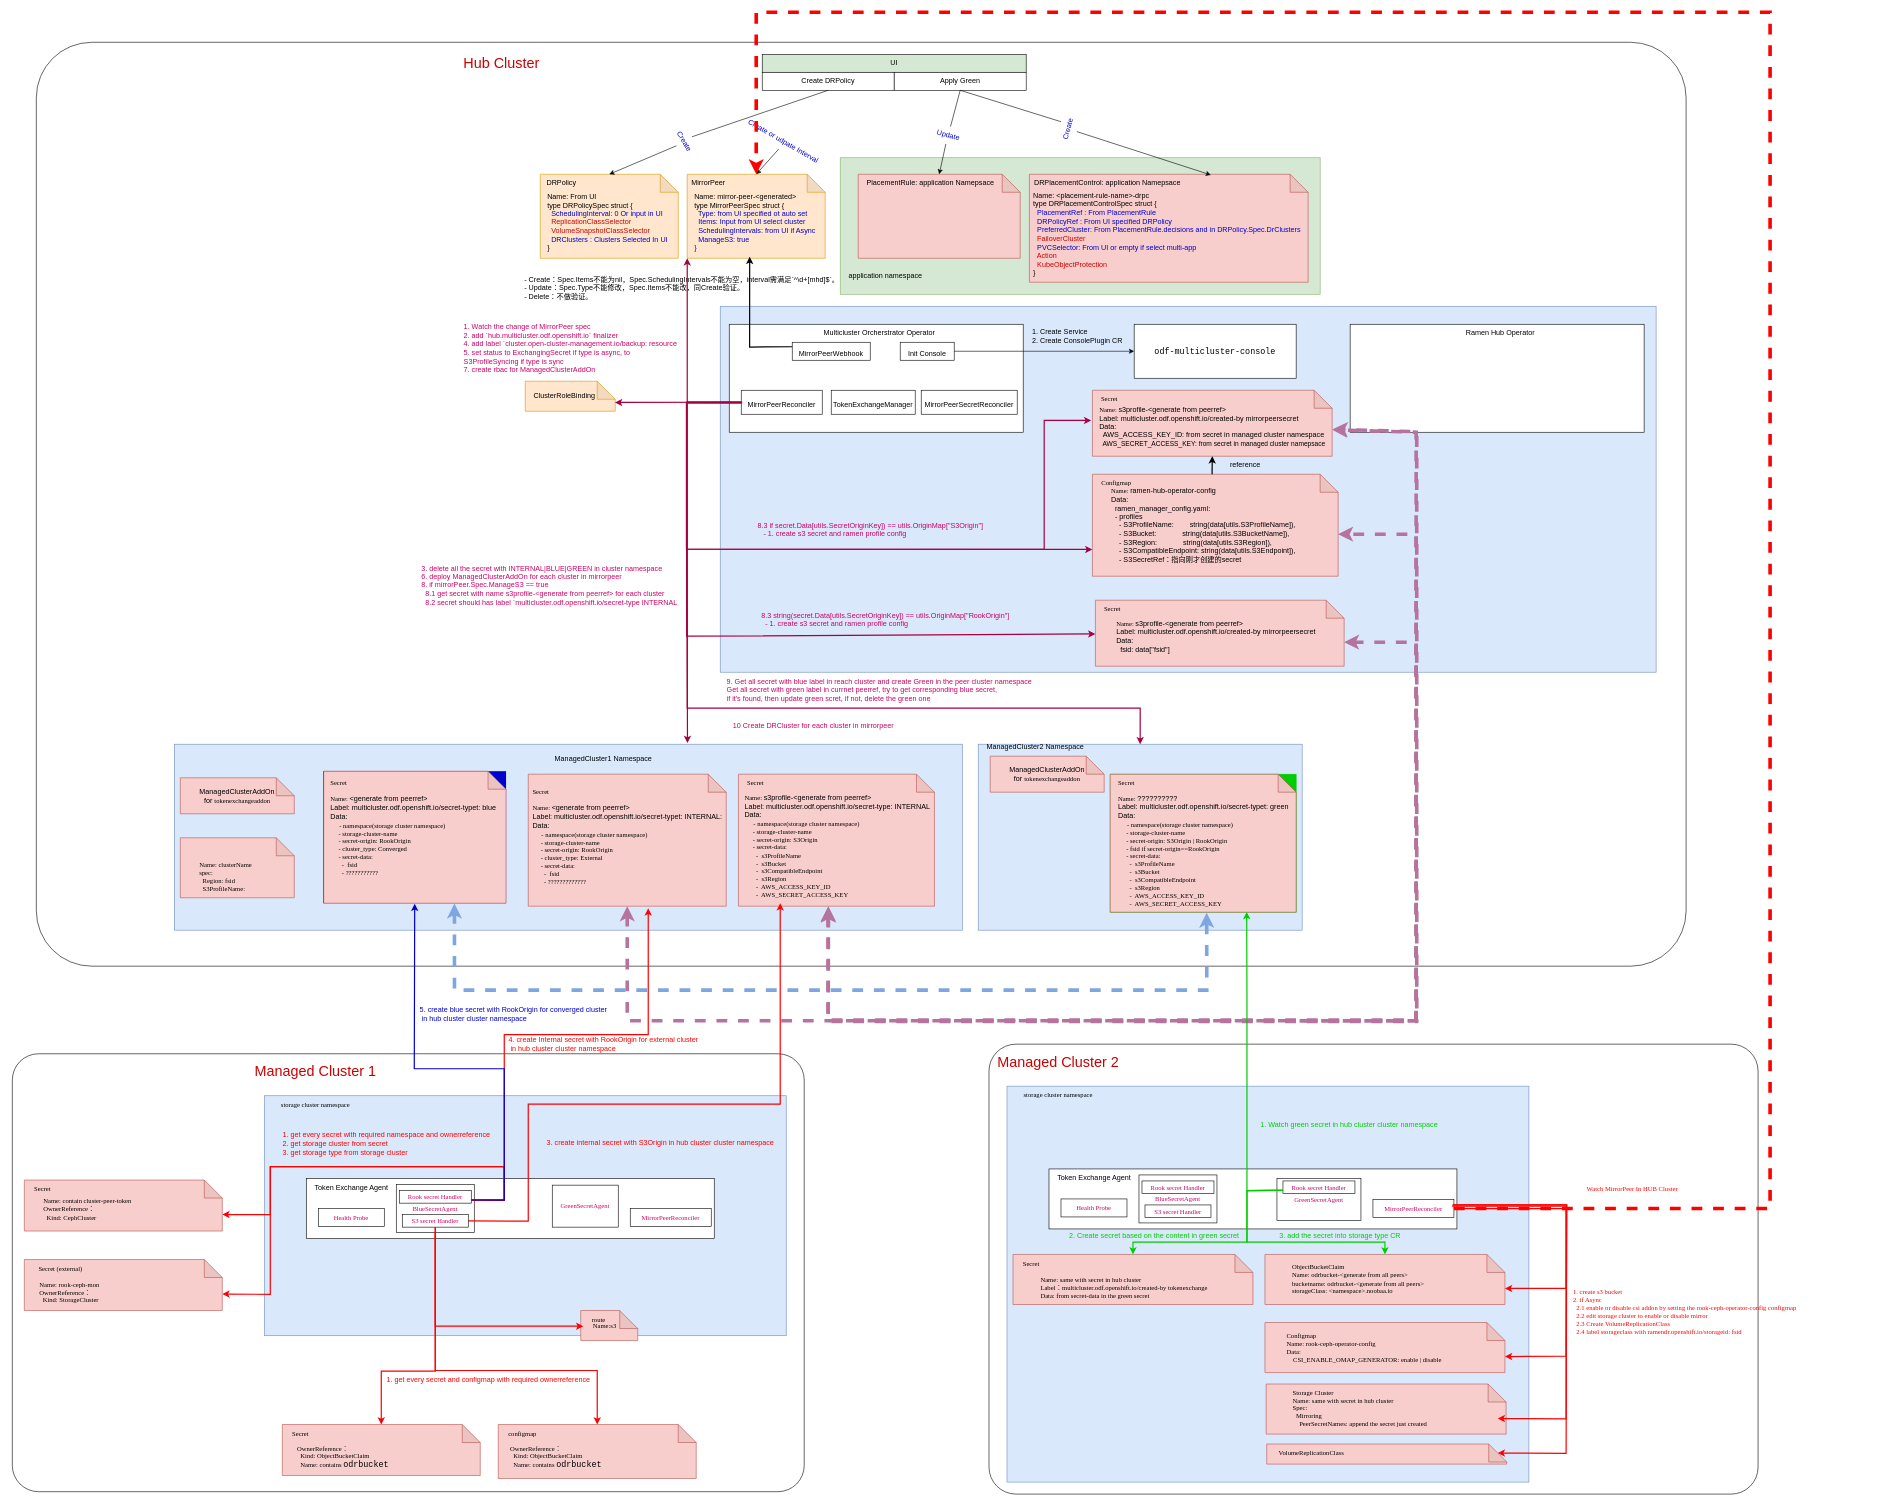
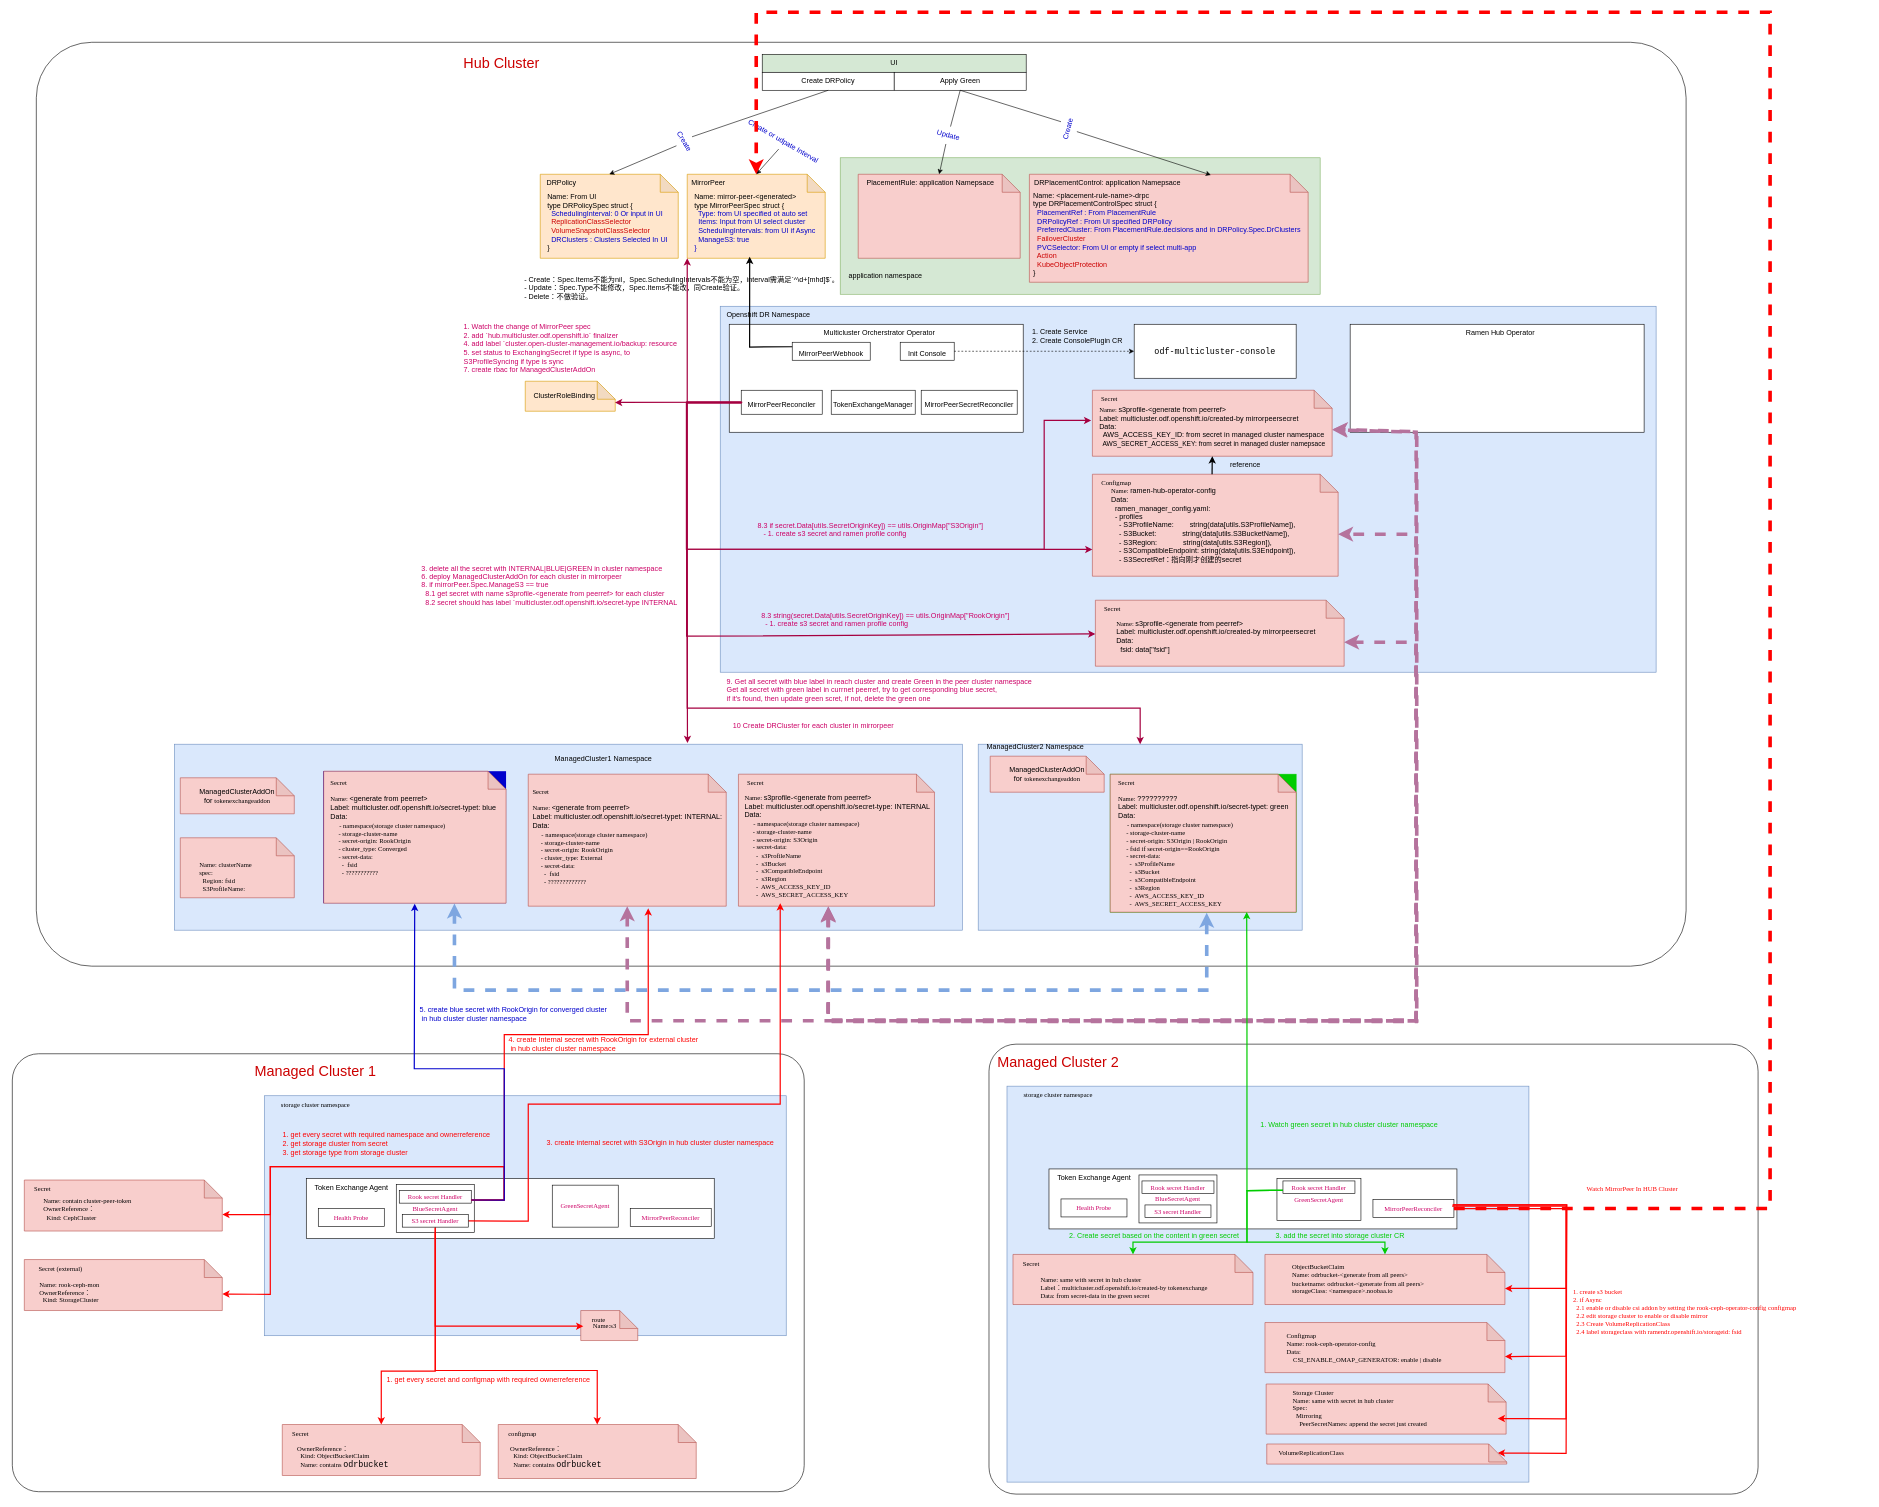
node "Openshift DR Namespace": added
edge "Init Console" -> "odf-multicluster-console": style solid -> dashed
node "3. add the secret into storage type CR": label "3. add the secret into storage type CR" -> "3. add the secret into storage cluster CR"
